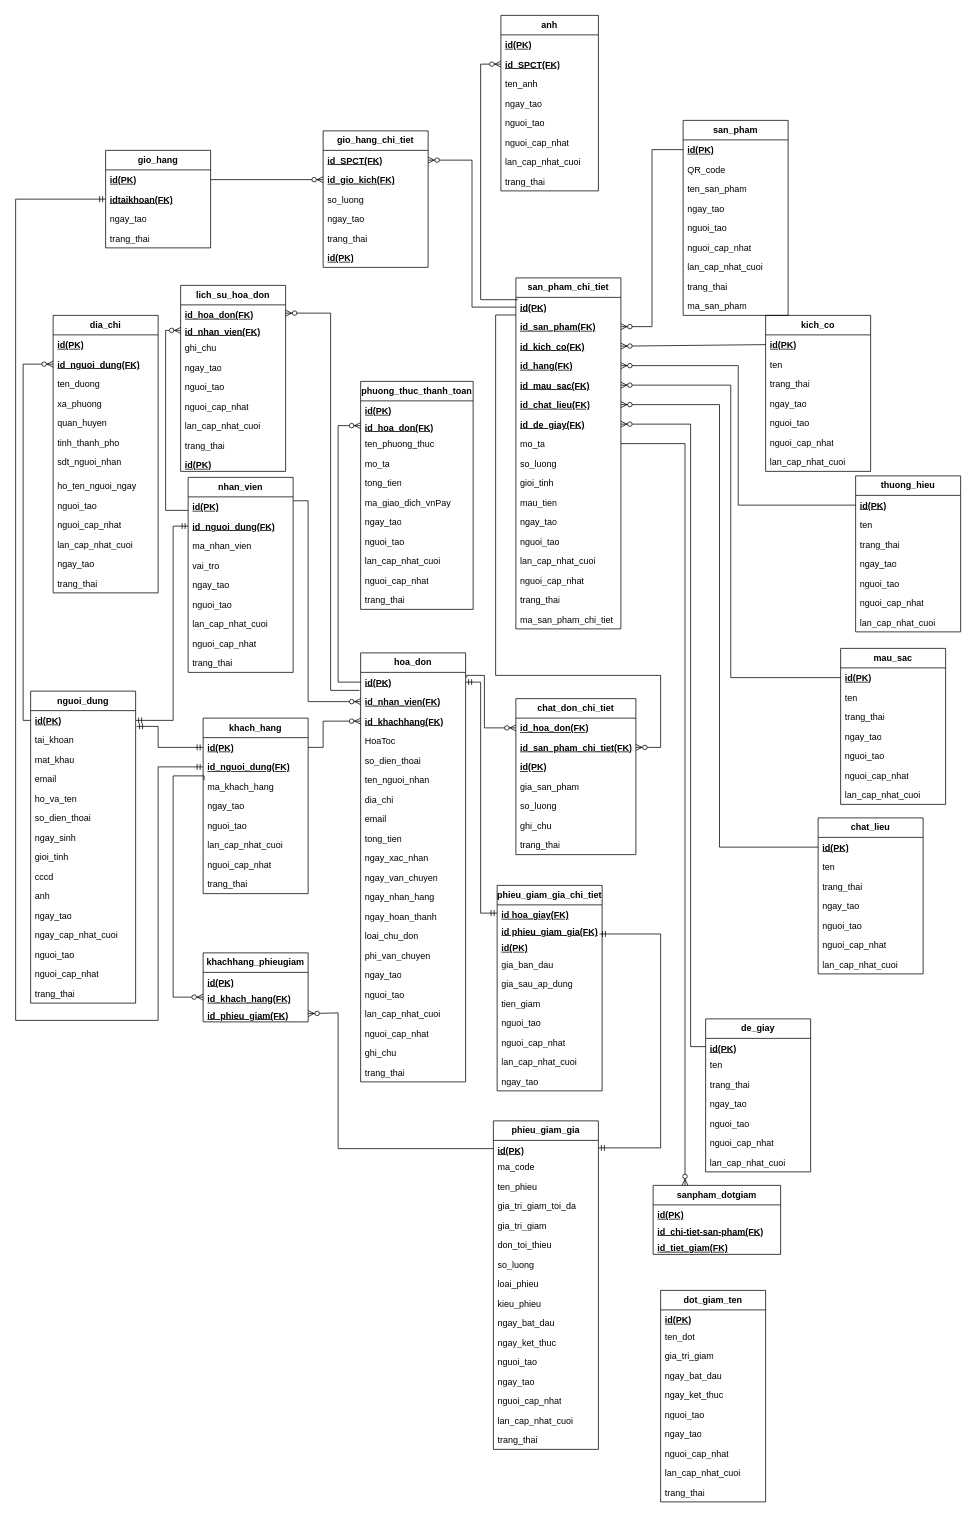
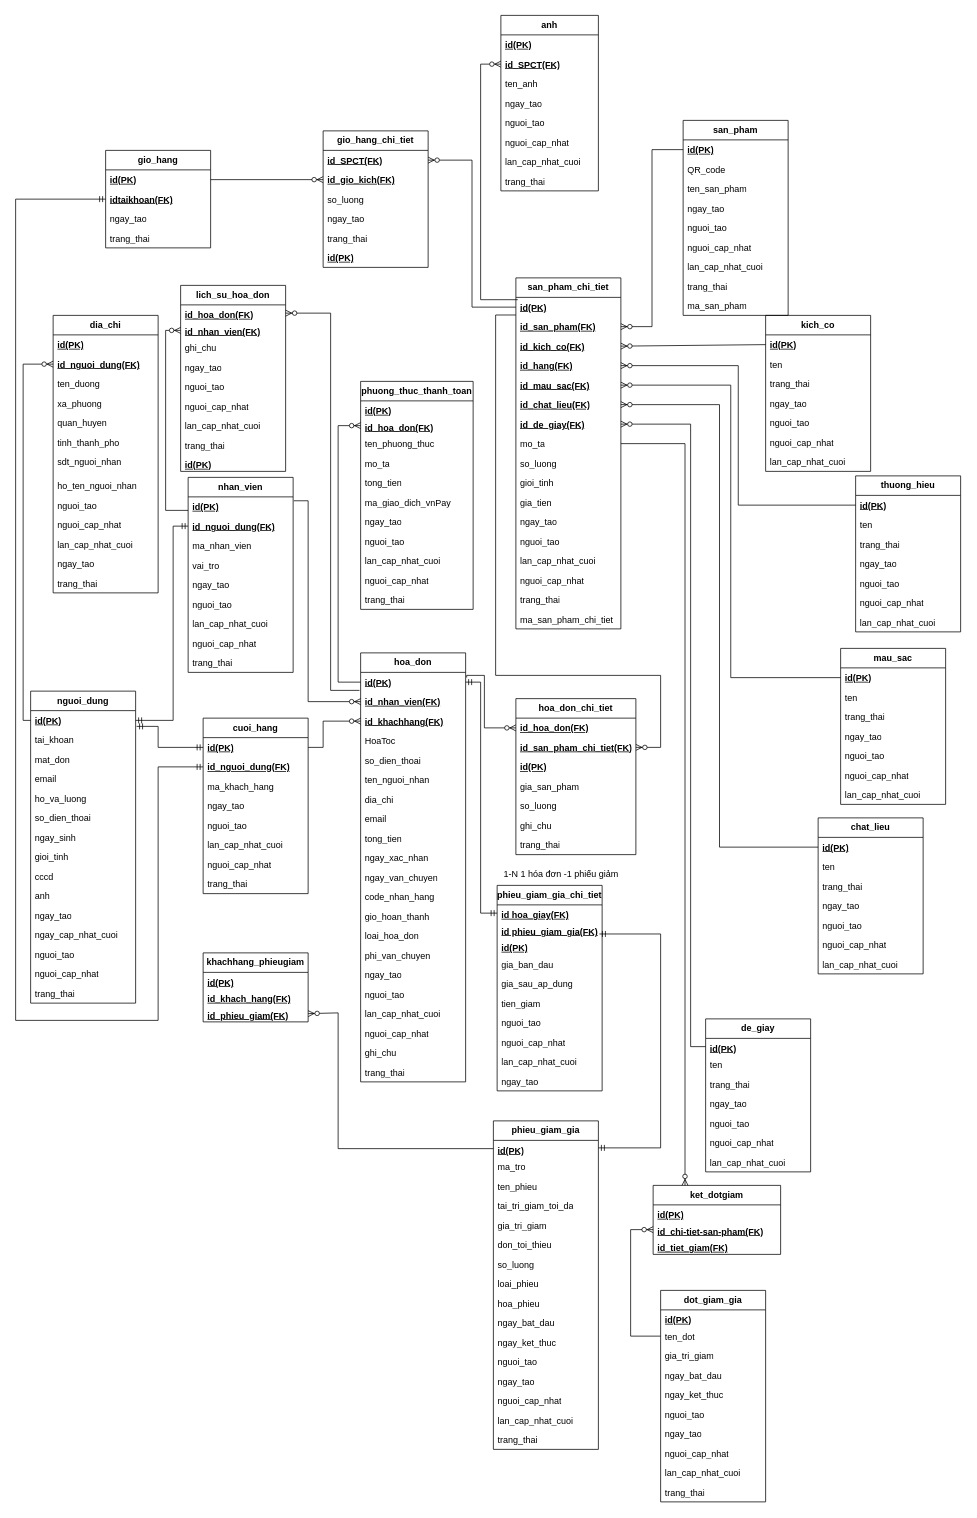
node "ho_ten_nguoi_ngay": label "ho_ten_nguoi_ngay" -> "ho_ten_nguoi_nhan"
node "mau_tien": label "mau_tien" -> "gia_tien"
node "chat_don_chi_tiet": label "chat_don_chi_tiet" -> "hoa_don_chi_tiet"
node "khach_hang": label "khach_hang" -> "cuoi_hang"
node "mat_khau": label "mat_khau" -> "mat_don"
node "ho_va_ten": label "ho_va_ten" -> "ho_va_luong"
node "1-N 1 hóa đơn -1 phiếu giảm": added
edge "ma_khach_hang" -> "id_khach_hang(FK)": removed
node "ngay_nhan_hang": label "ngay_nhan_hang" -> "code_nhan_hang"
node "ngay_hoan_thanh": label "ngay_hoan_thanh" -> "gio_hoan_thanh"
node "loai_chu_don": label "loai_chu_don" -> "loai_hoa_don"
node "ma_code": label "ma_code" -> "ma_tro"
node "sanpham_dotgiam": label "sanpham_dotgiam" -> "ket_dotgiam"
node "gia_tri_giam_toi_da": label "gia_tri_giam_toi_da" -> "tai_tri_giam_toi_da"
edge "ten_dot" -> "id_chi-tiet-san-pham(FK)": added
node "dot_giam_ten": label "dot_giam_ten" -> "dot_giam_gia"
node "kieu_phieu": label "kieu_phieu" -> "hoa_phieu"
